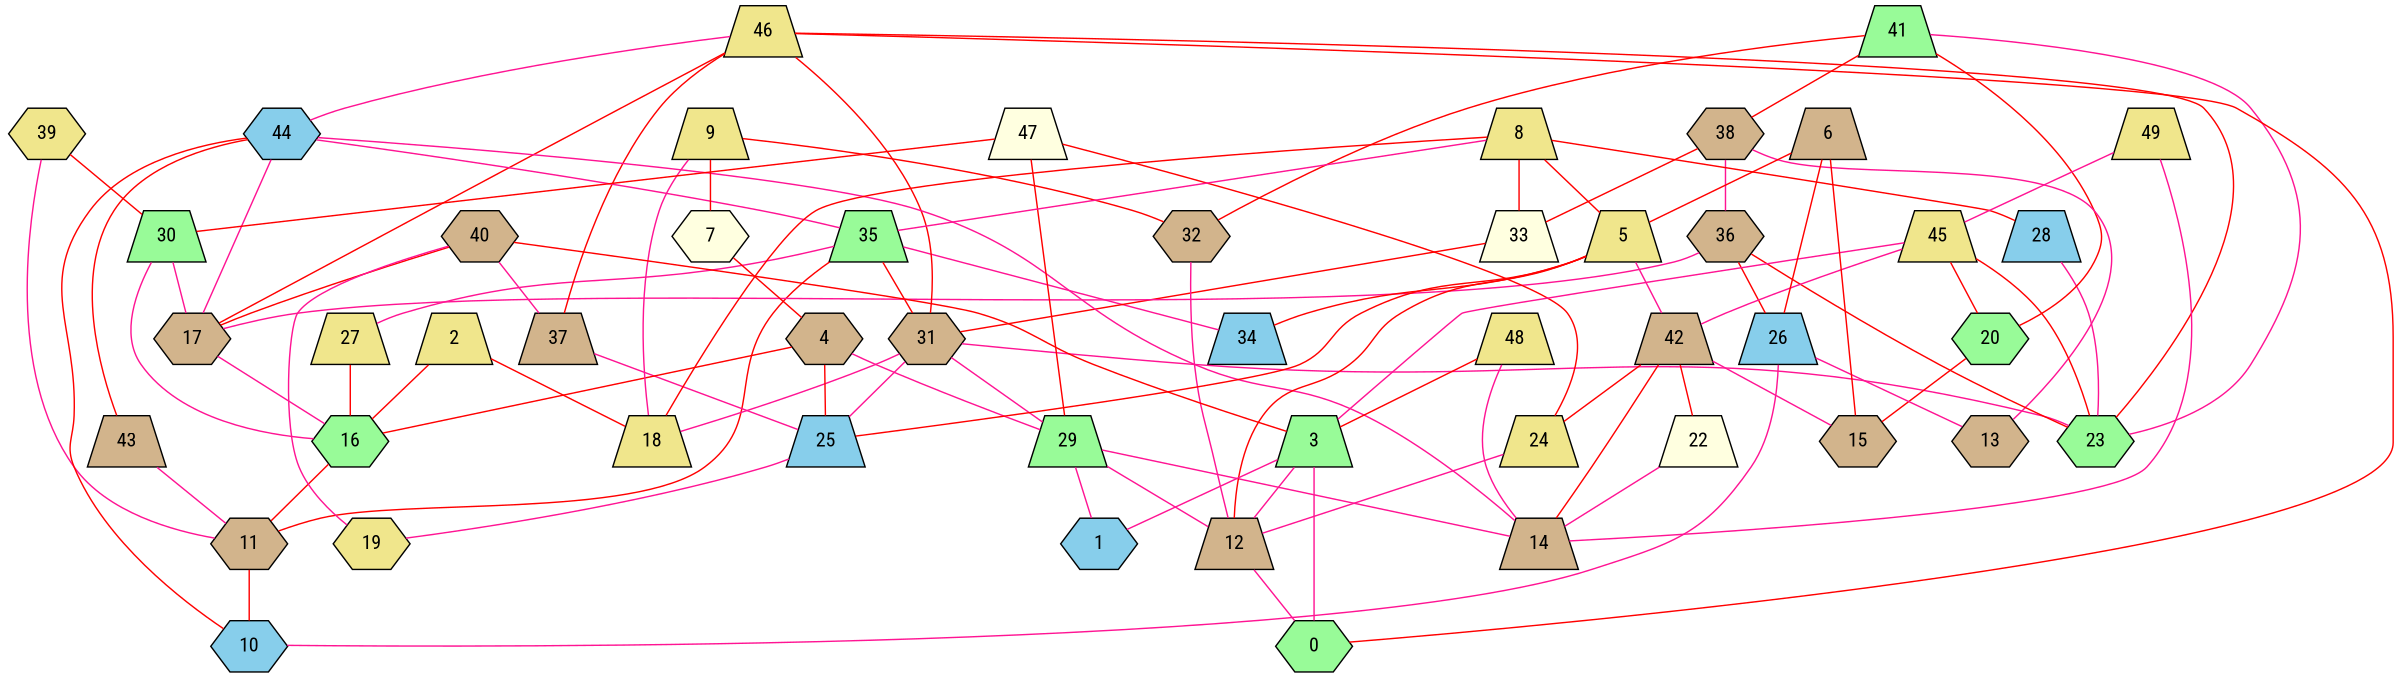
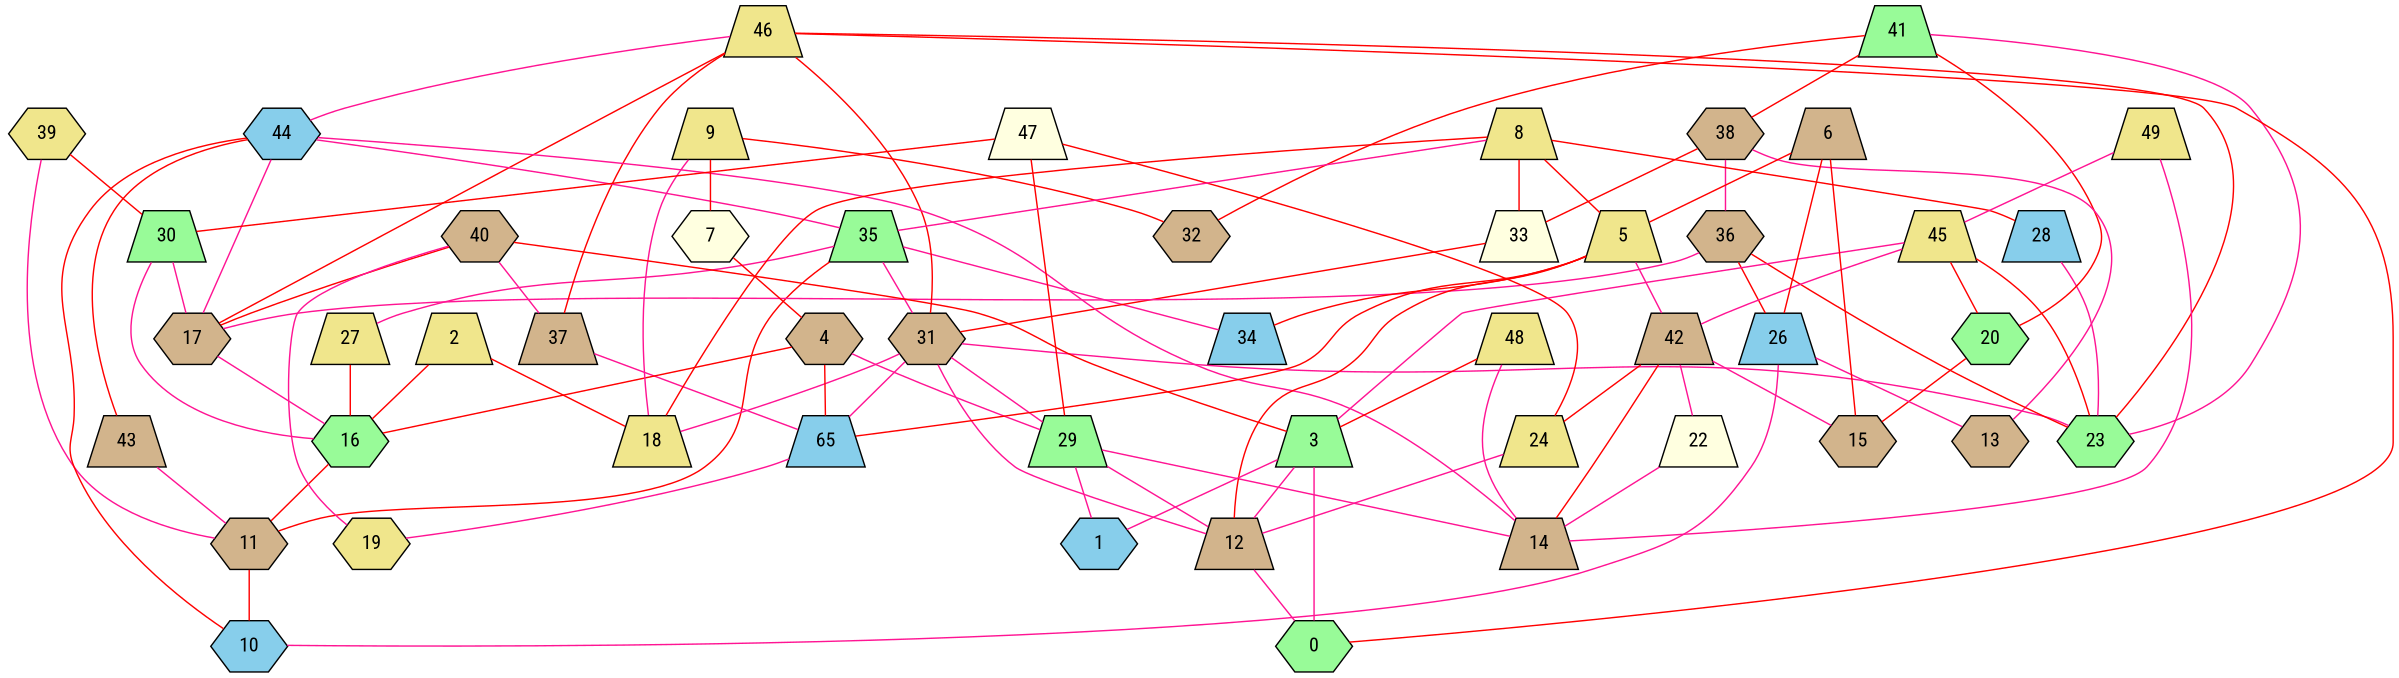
edge "35" -- "31": color red -> deeppink
edge "42" -- "22": color red -> deeppink
edge "32" -- "12": now "31" -- "12"
node "25": label "25" -> "65"
